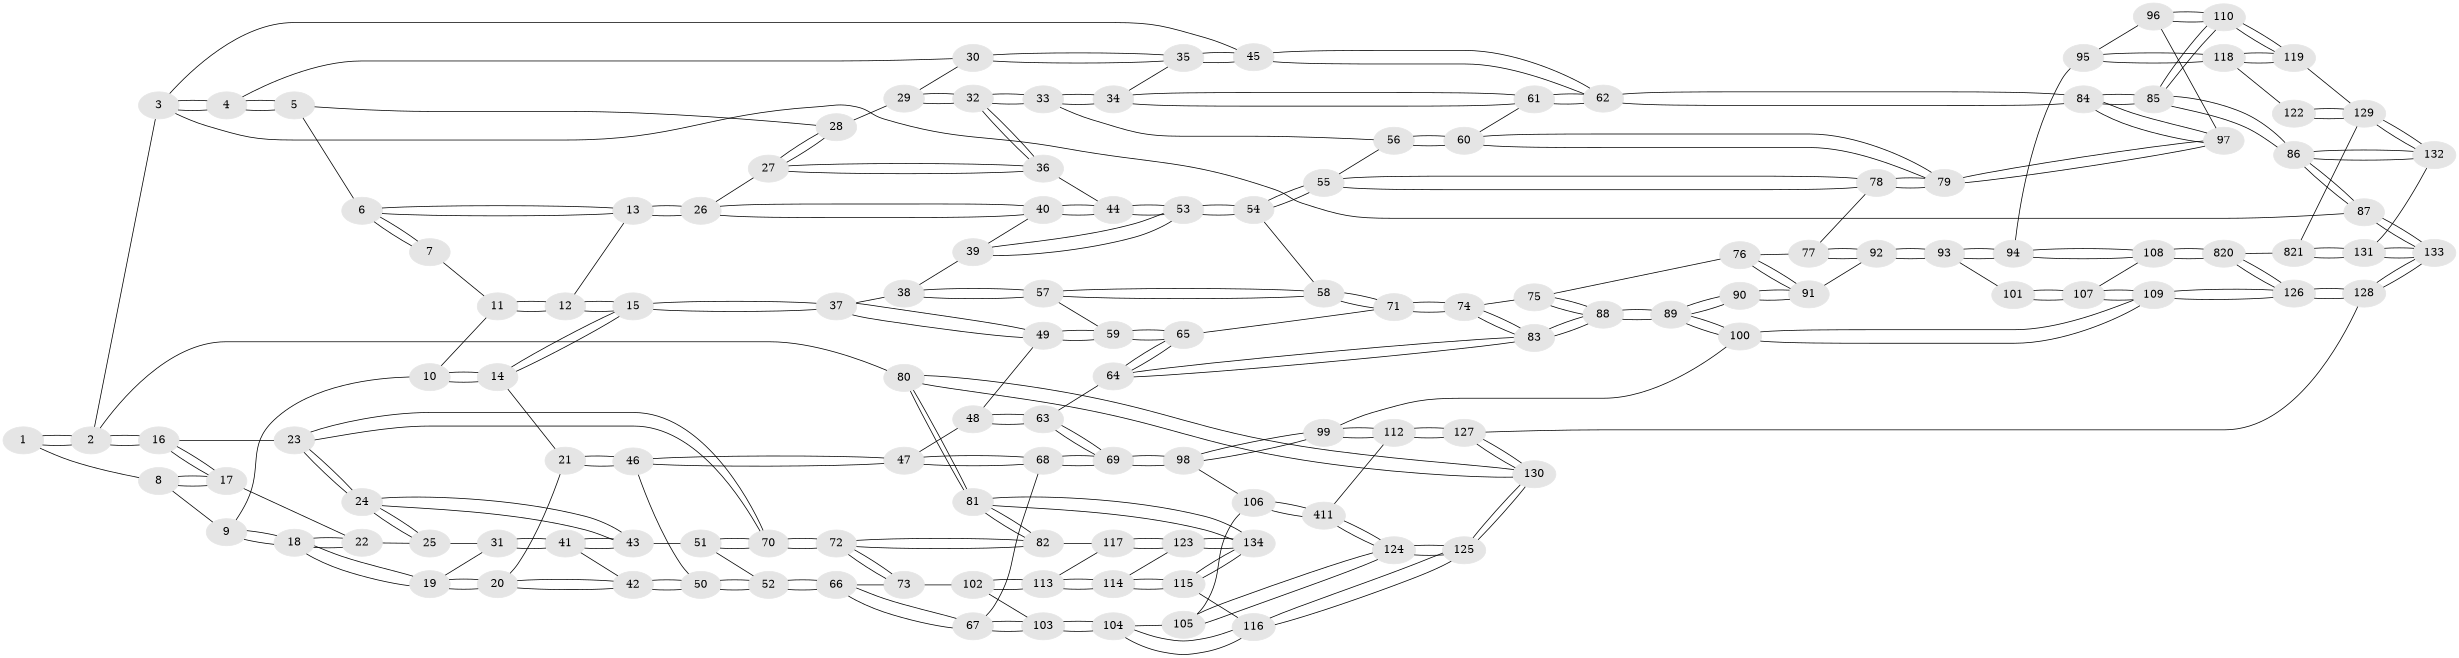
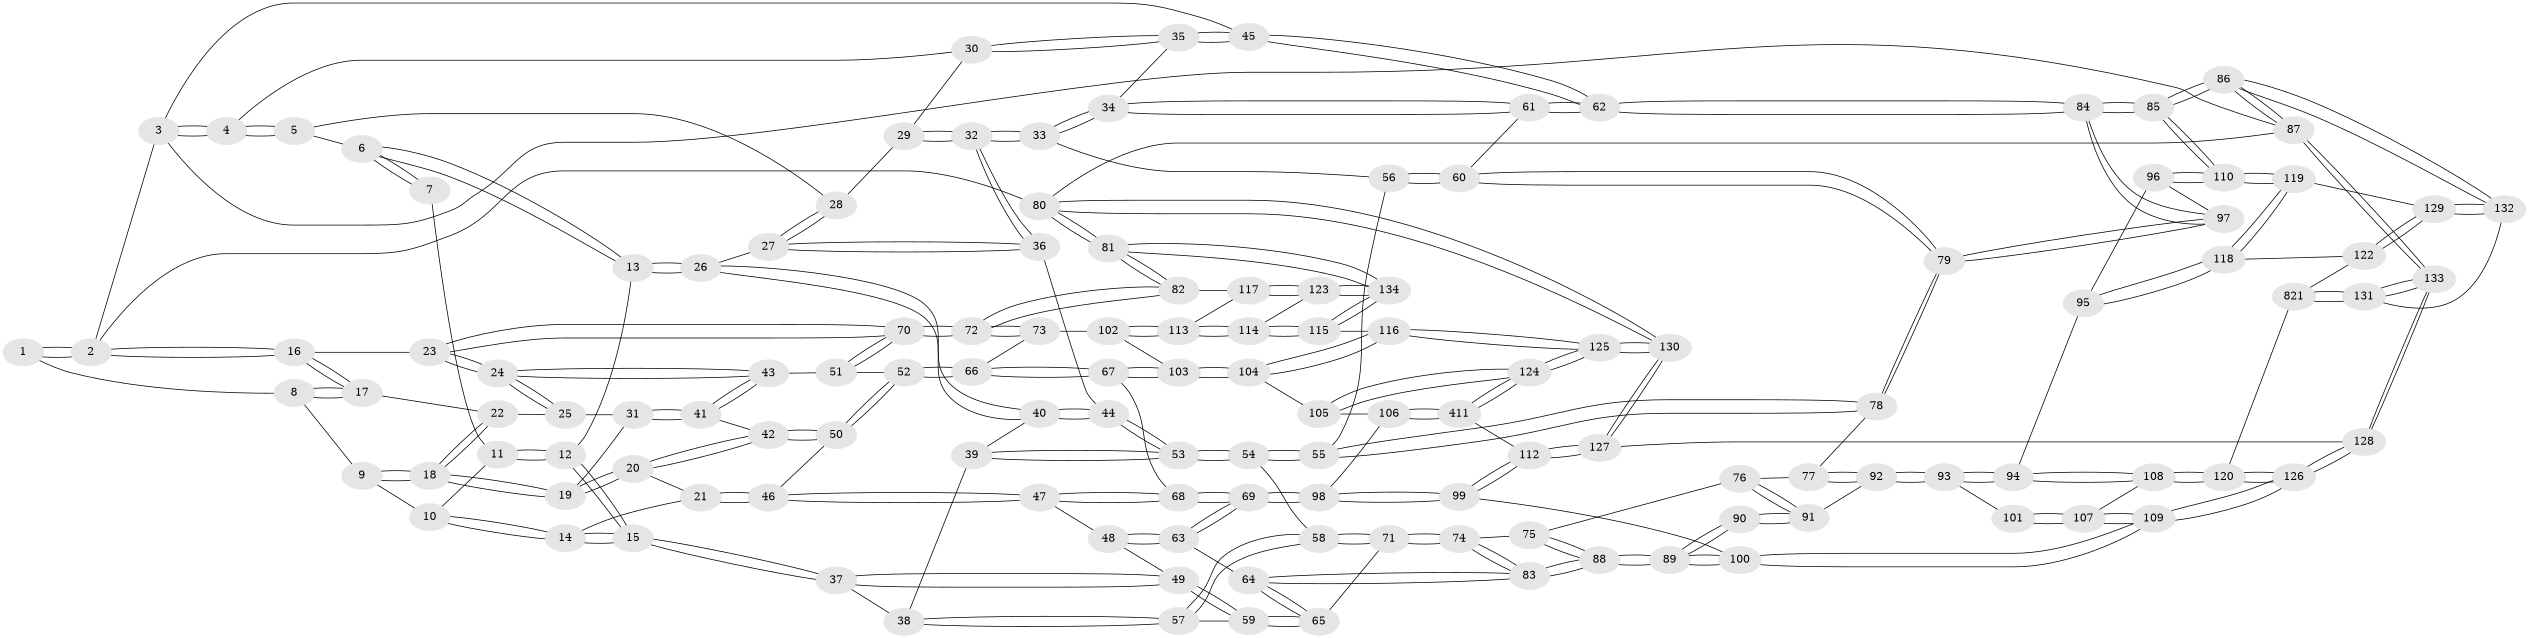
edge "87" -- "80": added
edge "129" -- "821": now "122" -- "821"
node "820": label "820" -> "120"
